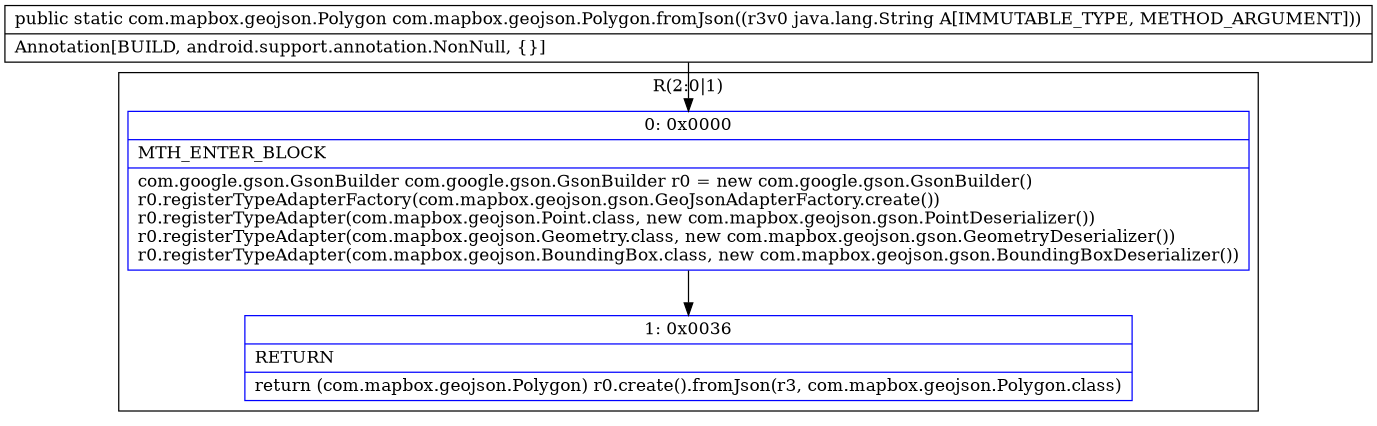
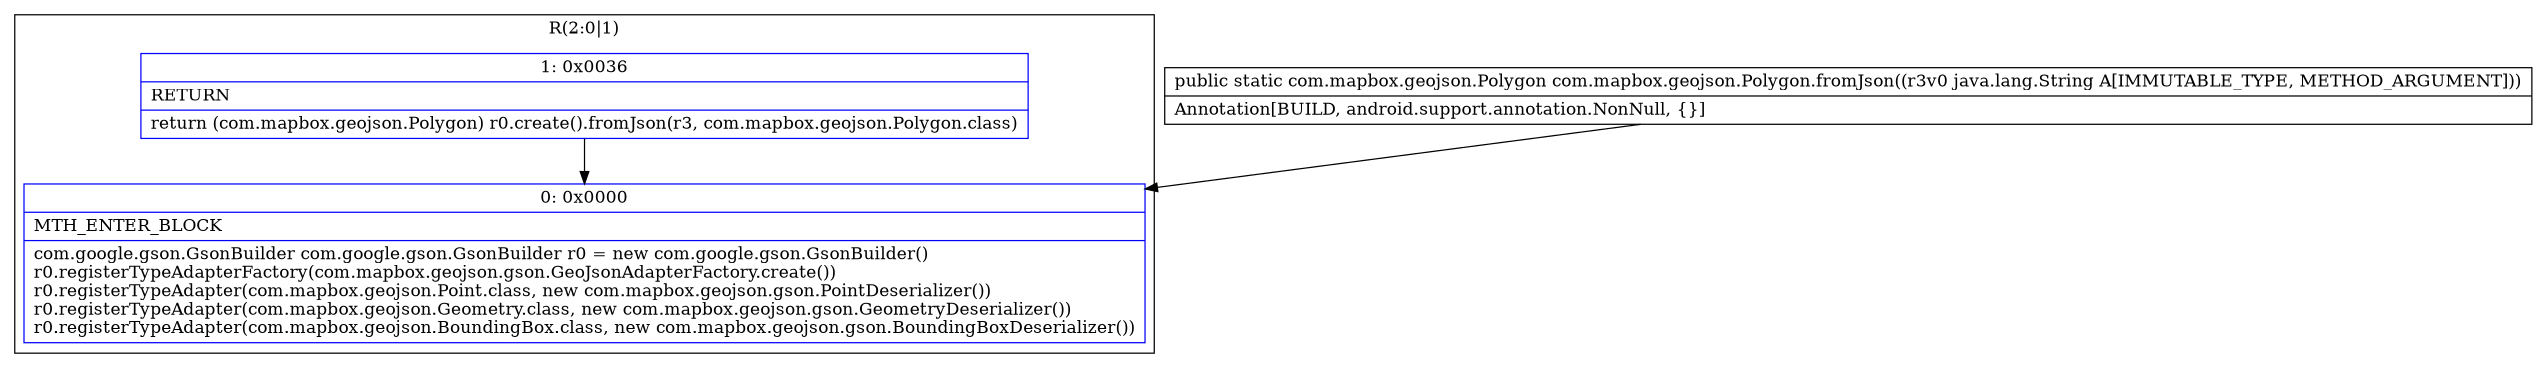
edge "0: 0x0000" -> "1: 0x0036": reversed
